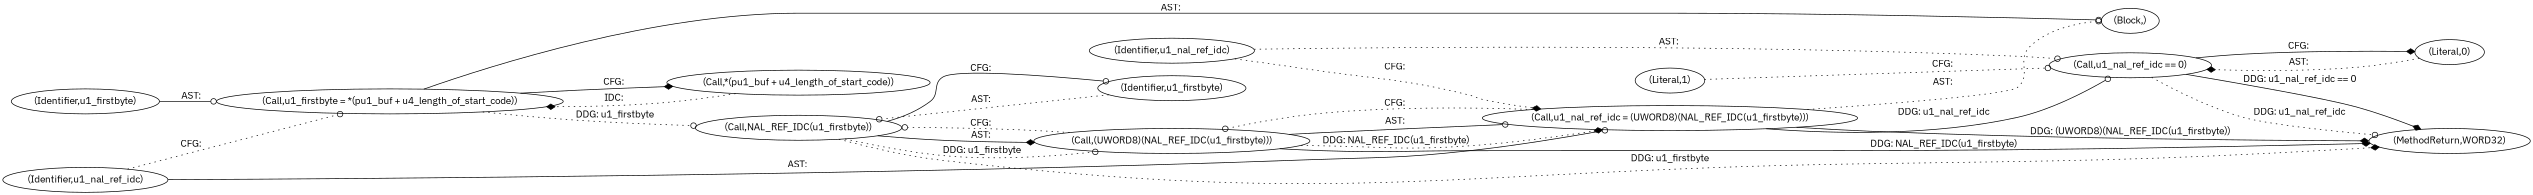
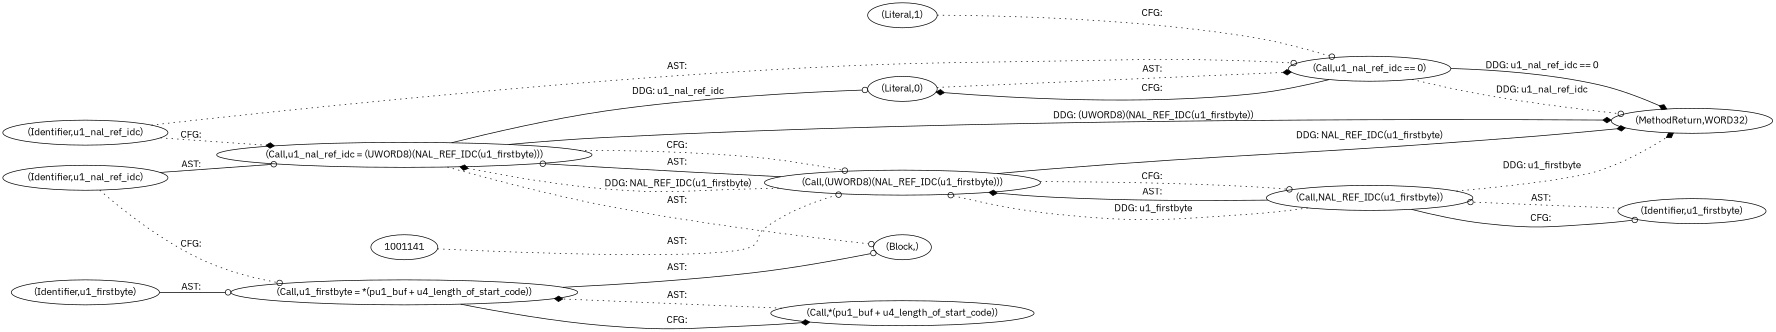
edge "(Call,*(pu1_buf + u4_length_of_start_code))" -> "(Call,u1_firstbyte = *(pu1_buf + u4_length_of_start_code))": label "IDC: " -> "AST: "
edge "(Call,u1_firstbyte = *(pu1_buf + u4_length_of_start_code))" -> "(Call,NAL_REF_IDC(u1_firstbyte))": removed, label "DDG: u1_firstbyte"
edge "(Call,u1_nal_ref_idc = (UWORD8)(NAL_REF_IDC(u1_firstbyte)))" -> "(Call,u1_nal_ref_idc == 0)": now "(Call,u1_nal_ref_idc = (UWORD8)(NAL_REF_IDC(u1_firstbyte)))" -> "(Literal,0)"
node "1001141": added
